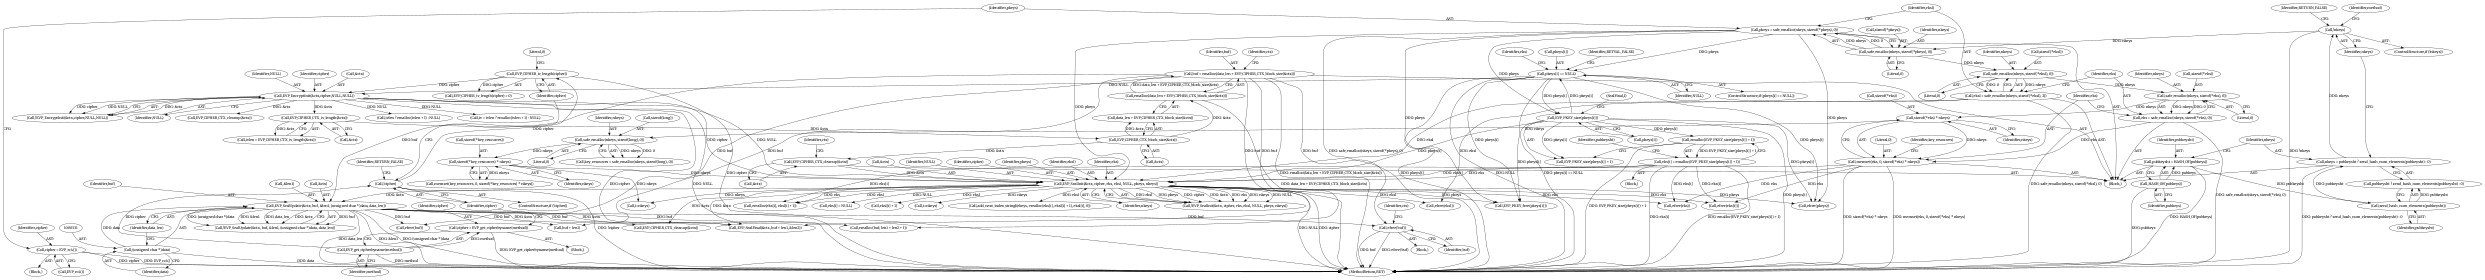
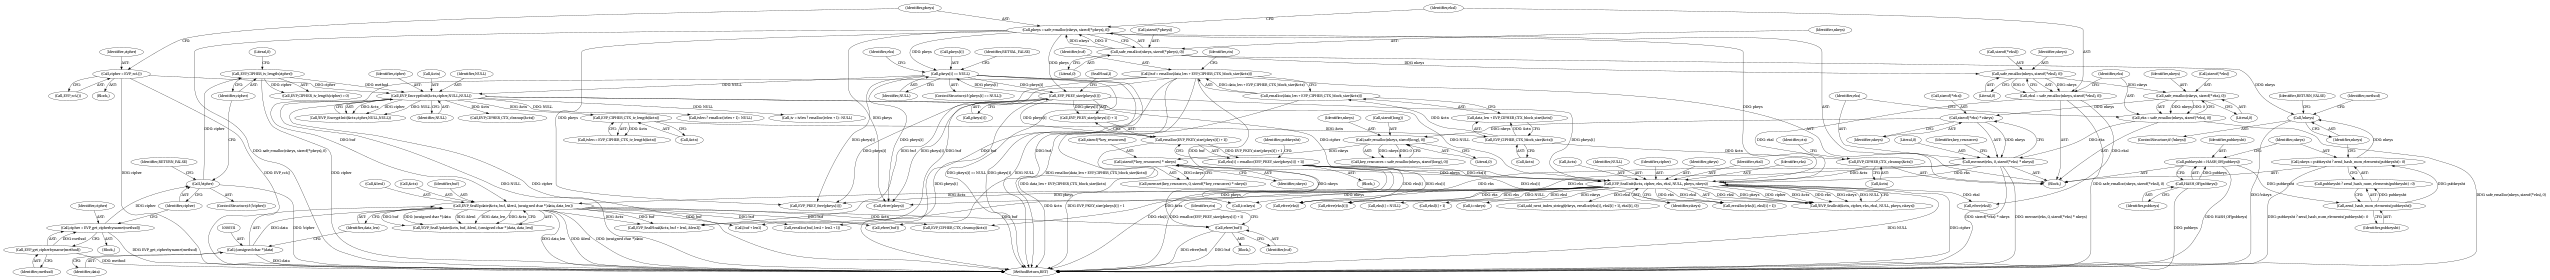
edge "(Call,!nkeys)" -> "(Call,safe_emalloc(nkeys, sizeof(*pkeys), 0))": reversed
edge "(Call,cipher = EVP_rc4())" -> "(Call,EVP_EncryptInit(&ctx,cipher,NULL,NULL))": added, label "DDG: cipher"
edge "(Call,EVP_CIPHER_iv_length(cipher))" -> "(Call,EVP_EncryptInit(&ctx,cipher,NULL,NULL))": label "DDG: cipher" -> "DDG: method"
node "(Call,eksl = safe_emalloc(nkeys, sizeof(*eksl), 2))": label "(Call,eksl = safe_emalloc(nkeys, sizeof(*eksl), 2))" -> "(Call,eksl = safe_emalloc(nkeys, sizeof(*eksl), 0))"
edge "(Call,EVP_PKEY_size(pkeys[i]) + 1)" -> "(Call,emalloc(EVP_PKEY_size(pkeys[i]) + 1))": added, label "AST:"
edge "(Call,EVP_get_cipherbyname(method))" -> "(Call,!cipher)": now "(Call,cipher = EVP_get_cipherbyname(method))" -> "(Call,!cipher)"
